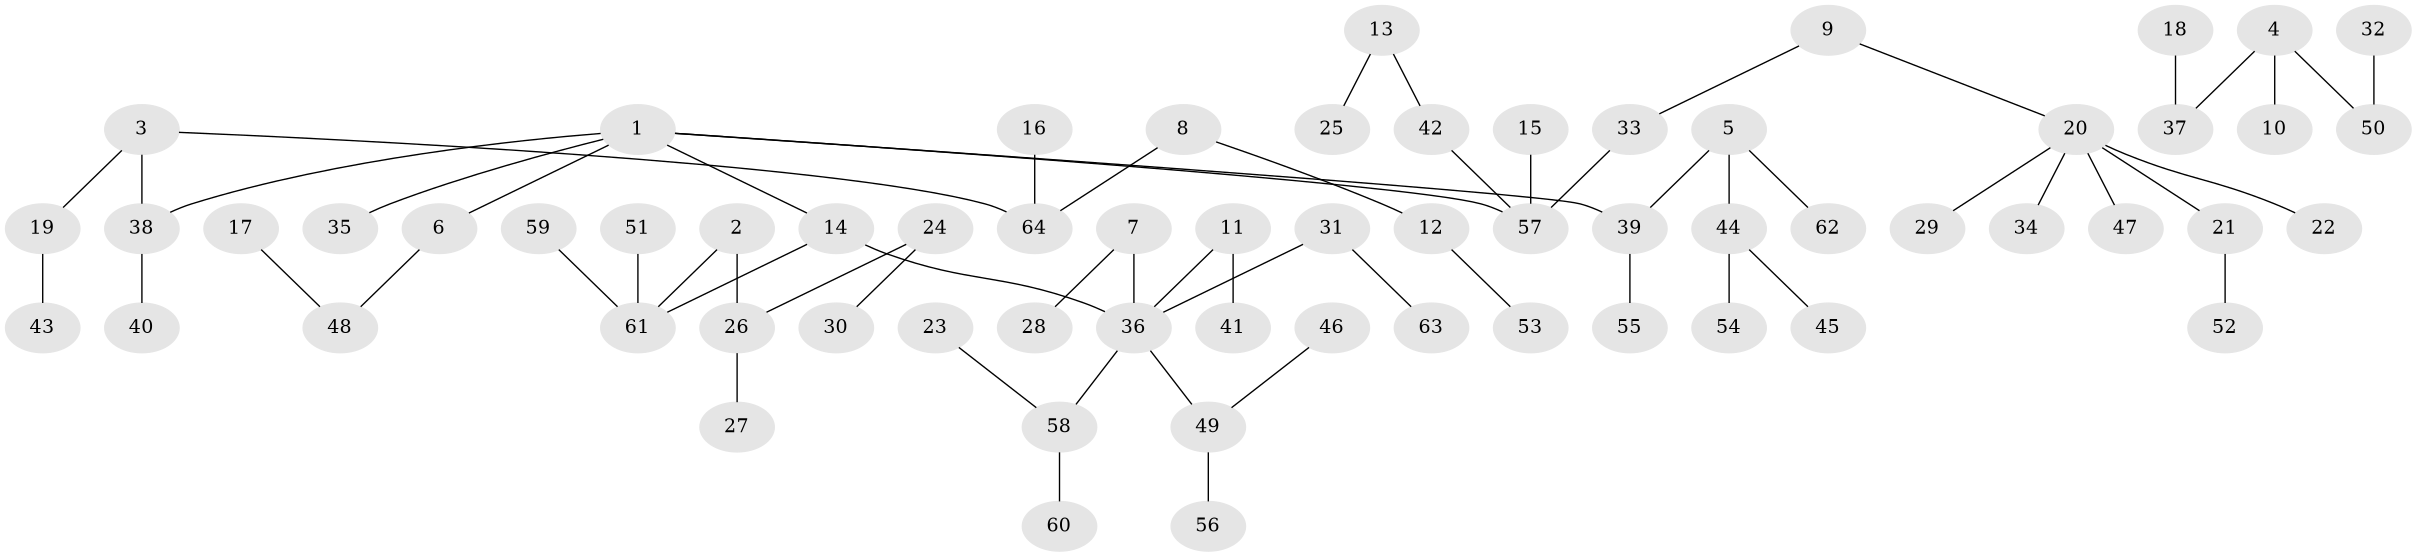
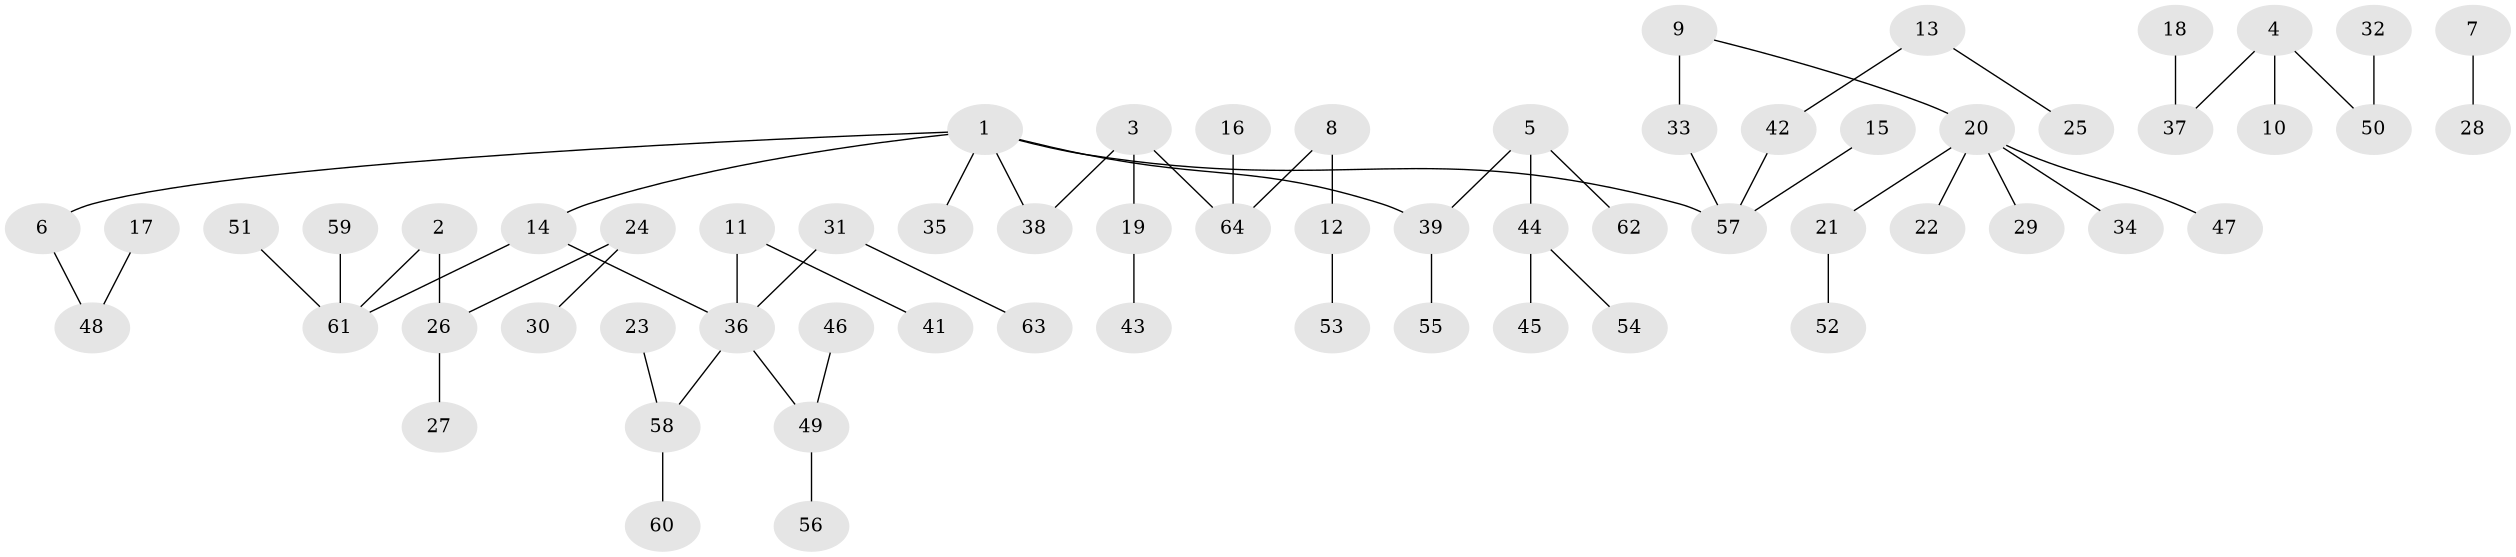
edge "7" -- "36": removed
node "40": removed
